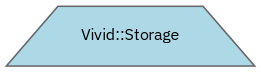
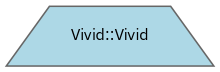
node "Vivid::Storage": label "Vivid::Storage" -> "Vivid::Vivid"
